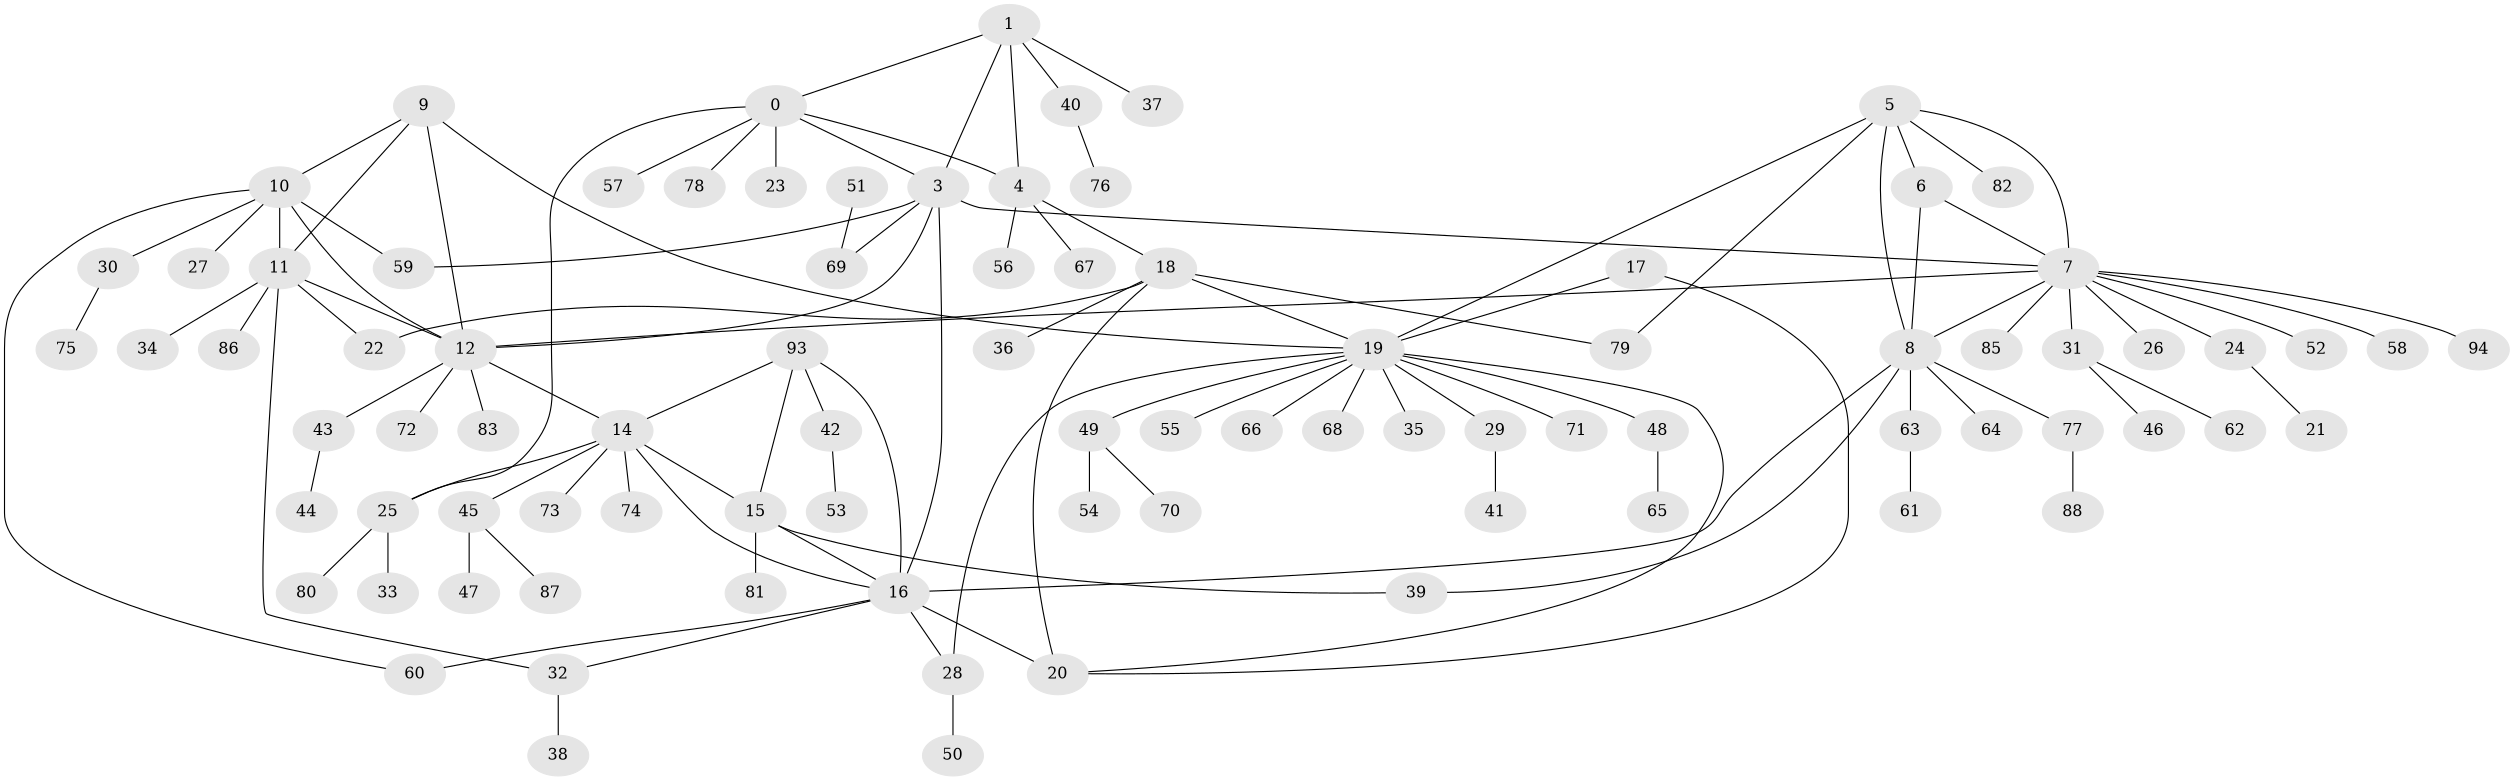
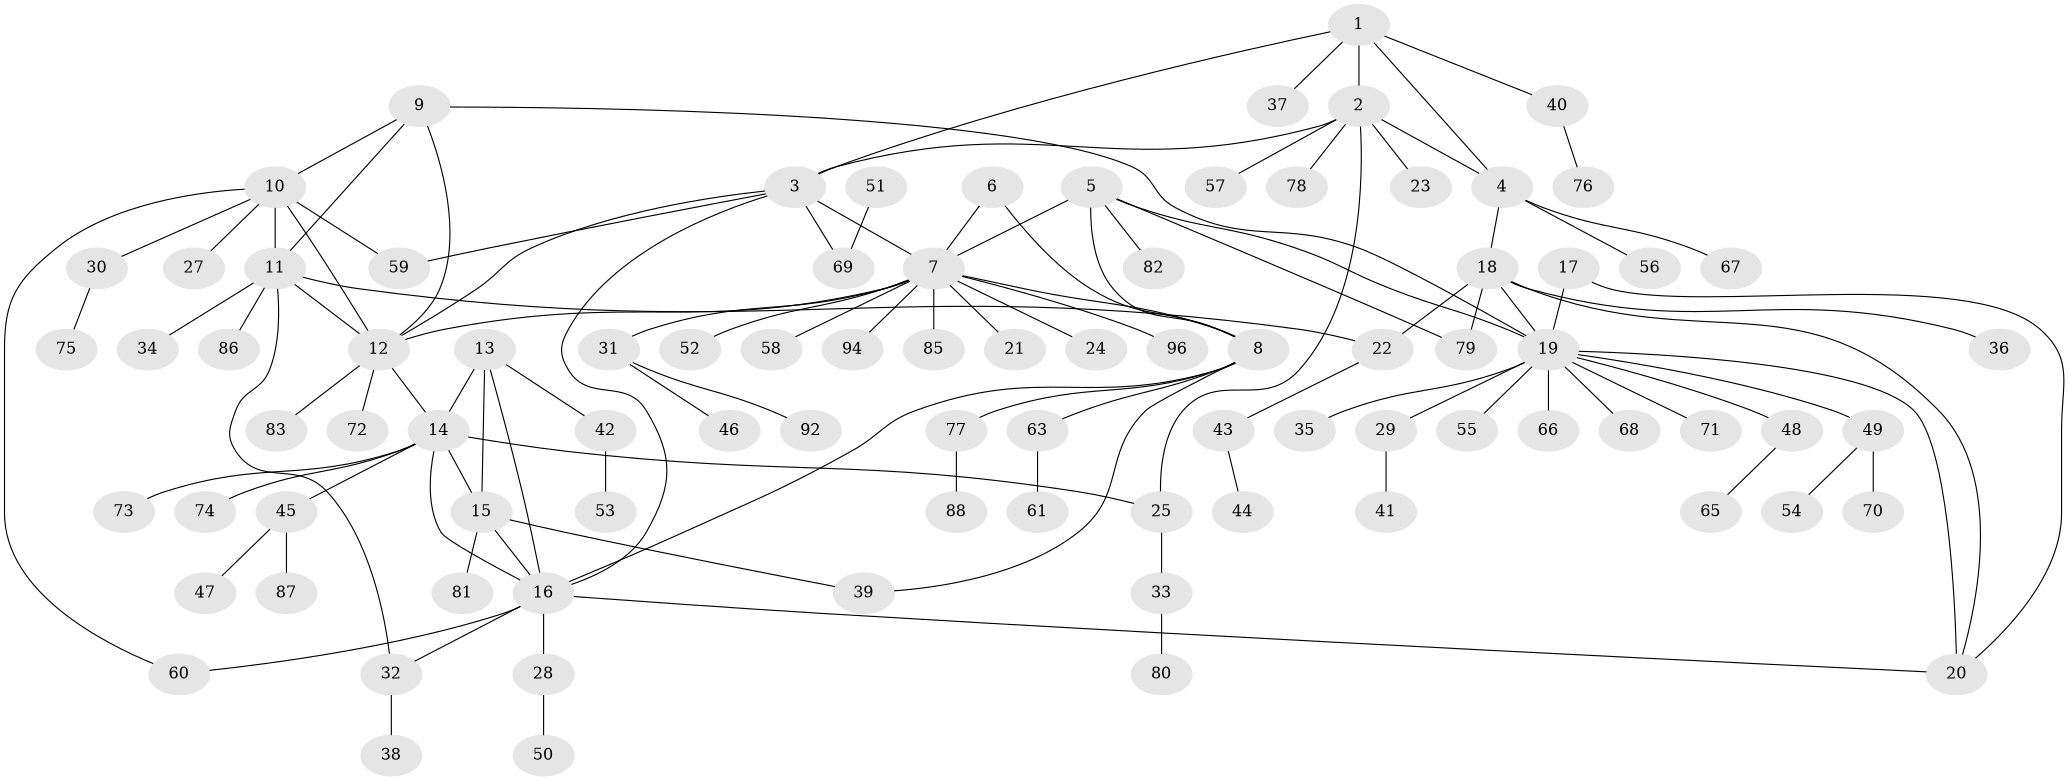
node "0": label "0" -> "2"
edge "5" -- "6": removed
node "93": label "93" -> "13"
node "26": label "26" -> "96"
edge "12" -- "43": now "22" -- "43"
edge "24" -- "21": now "7" -- "21"
edge "19" -- "28": removed
node "64": removed
node "62": label "62" -> "92"
edge "25" -- "80": now "33" -- "80"
